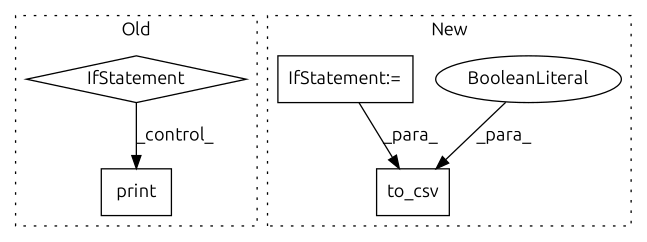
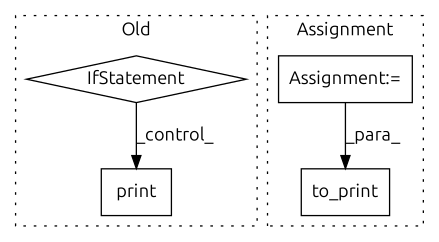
cluster "New": label "New" -> "Assignment"
node "IfStatement:=": label "IfStatement:=" -> "Assignment:="
node "BooleanLiteral": removed
node "to_csv": label "to_csv" -> "to_print"
